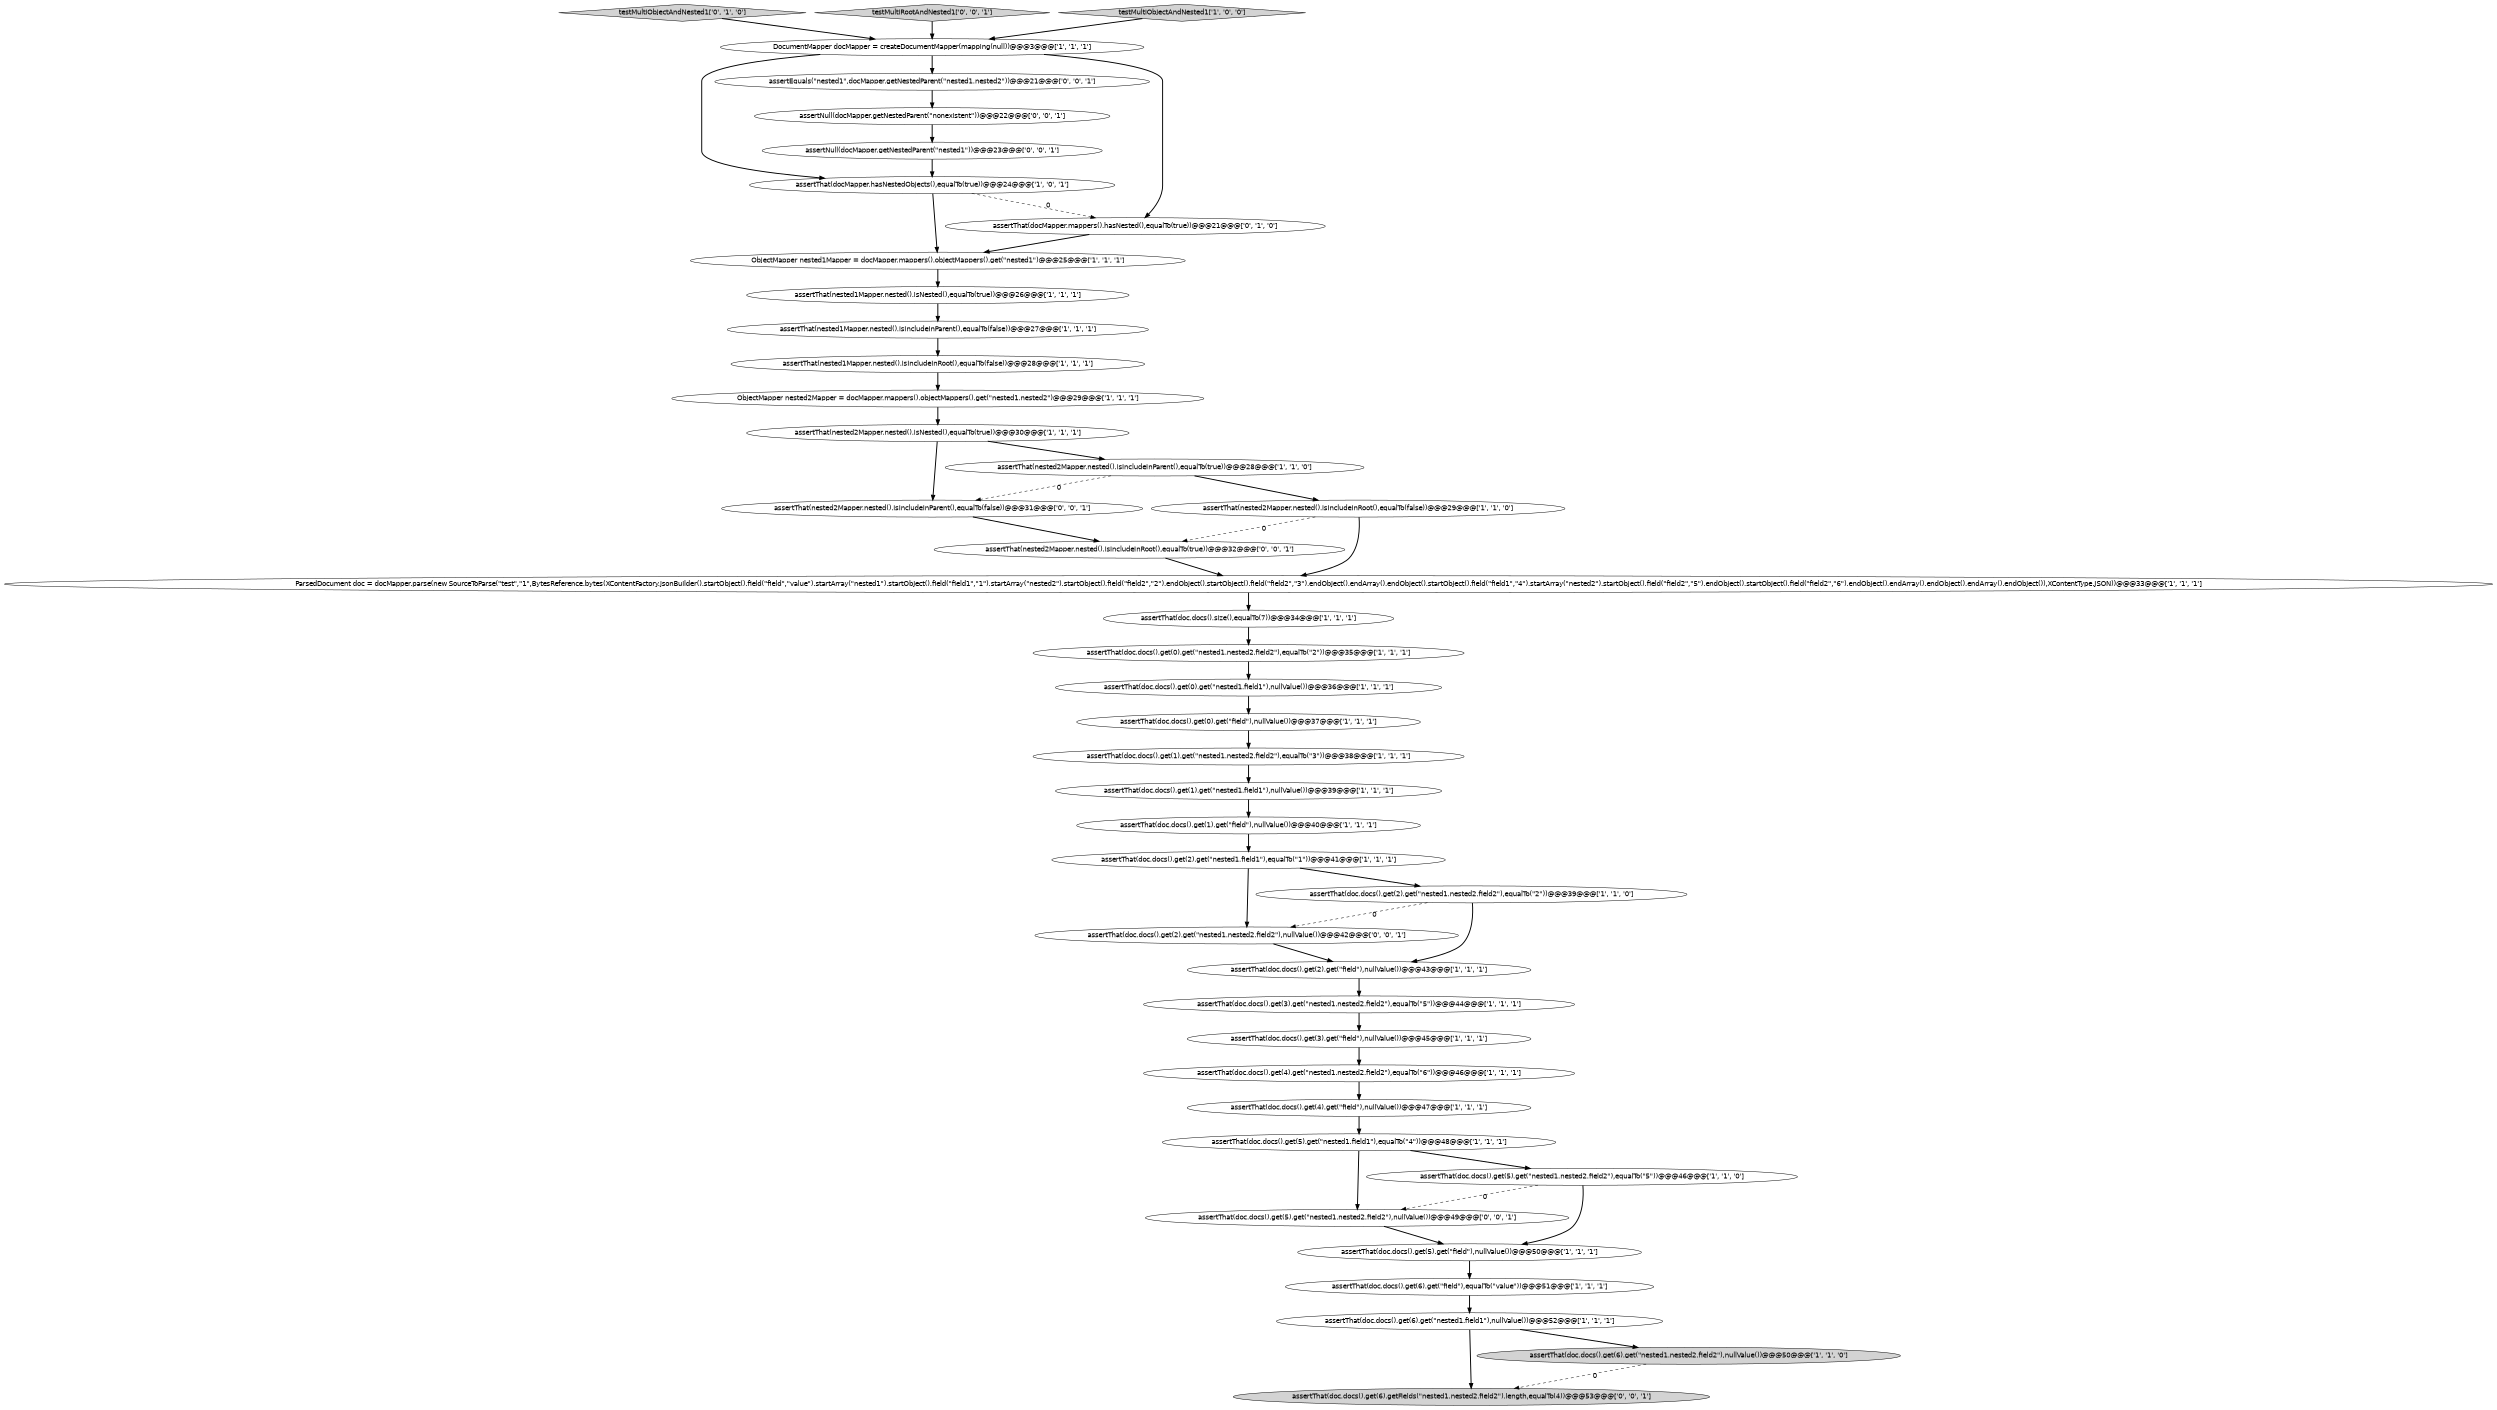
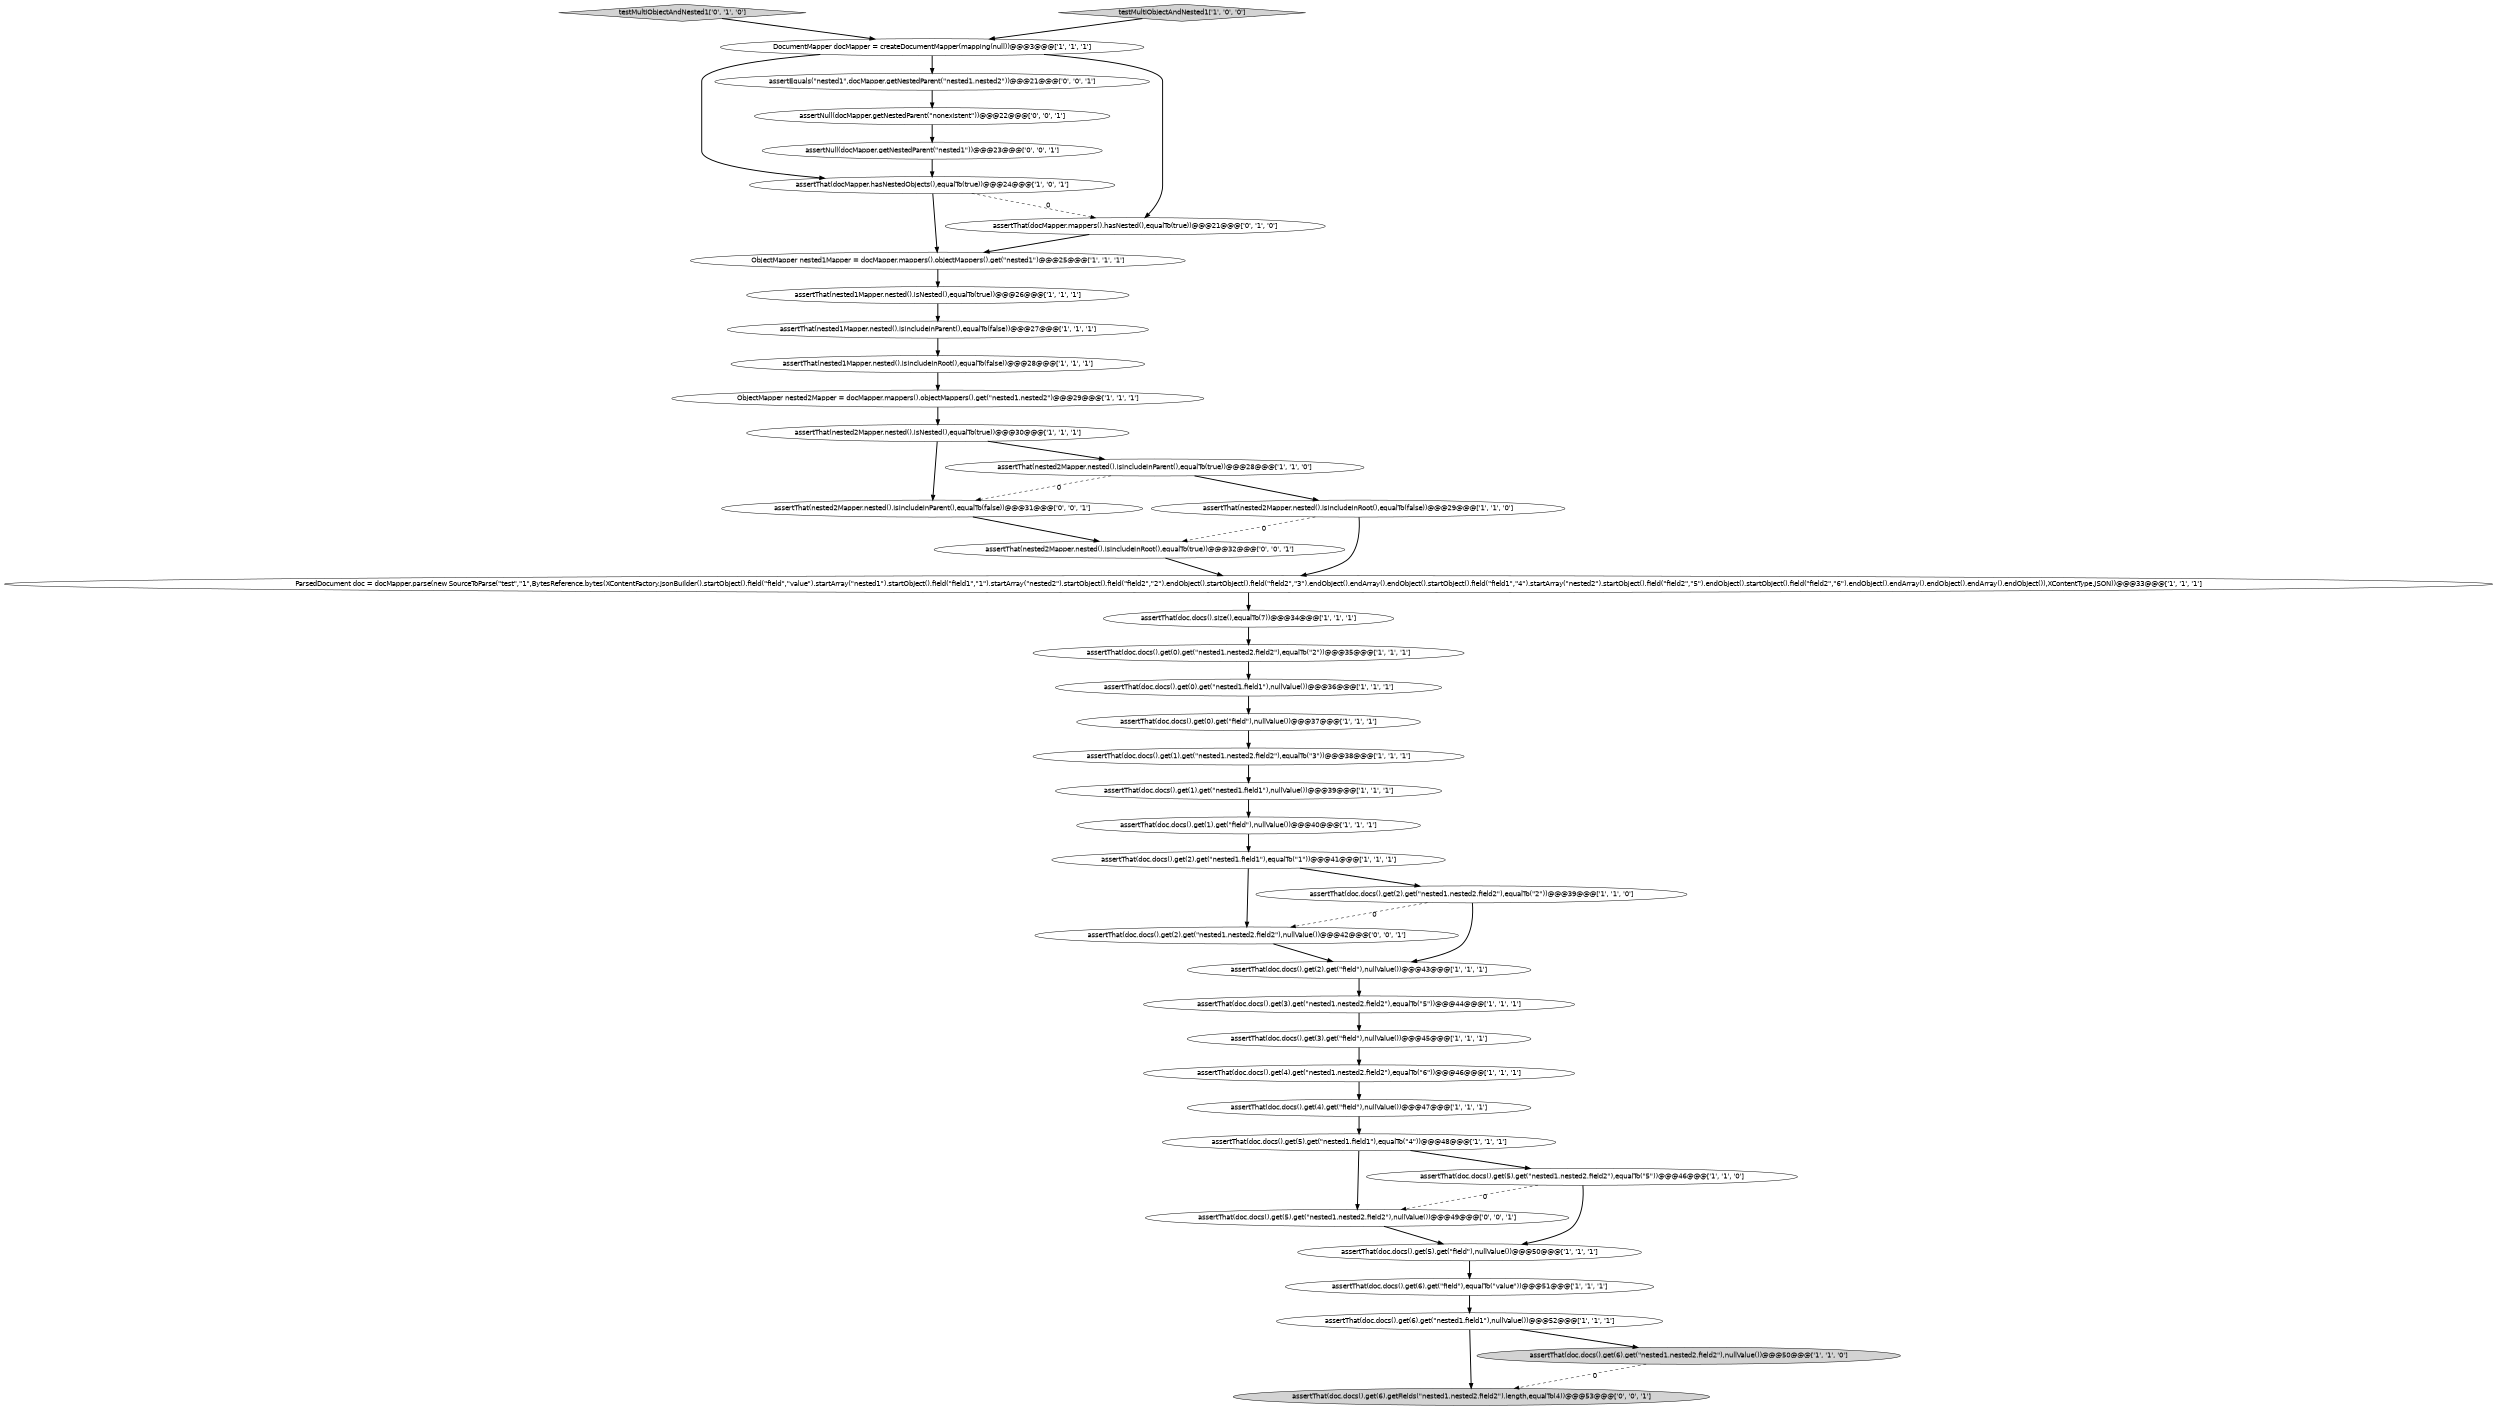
node "testMultiRootAndNested1['0', '0', '1']": removed
